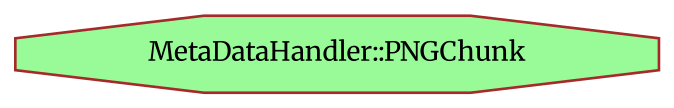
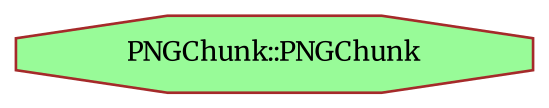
node "MetaDataHandler::PNGChunk": label "MetaDataHandler::PNGChunk" -> "PNGChunk::PNGChunk"
